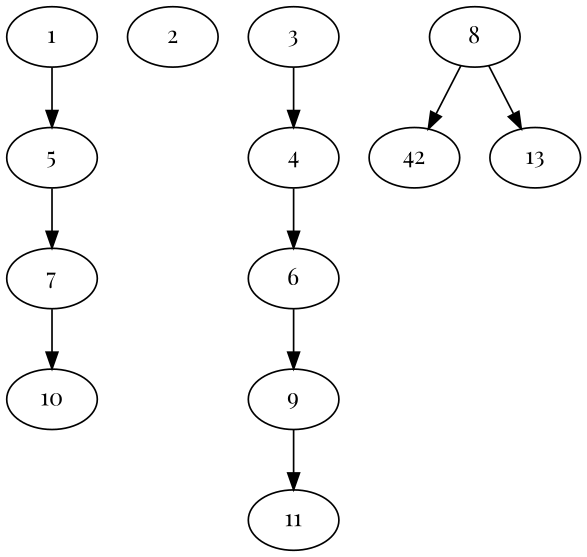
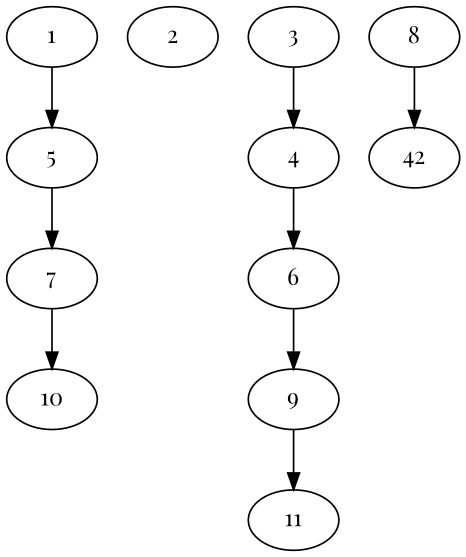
node "13": removed
